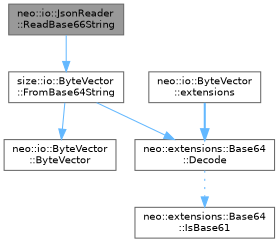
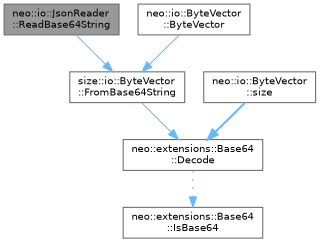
node "neo::io::JsonReader ::ReadBase66String": label "neo::io::JsonReader ::ReadBase66String" -> "neo::io::JsonReader ::ReadBase64String"
node "neo::io::ByteVector ::extensions": label "neo::io::ByteVector ::extensions" -> "neo::io::ByteVector ::size"
edge "size::io::ByteVector ::FromBase64String" -> "neo::io::ByteVector ::ByteVector": reversed
node "neo::extensions::Base64 ::IsBase61": label "neo::extensions::Base64 ::IsBase61" -> "neo::extensions::Base64 ::IsBase64"
